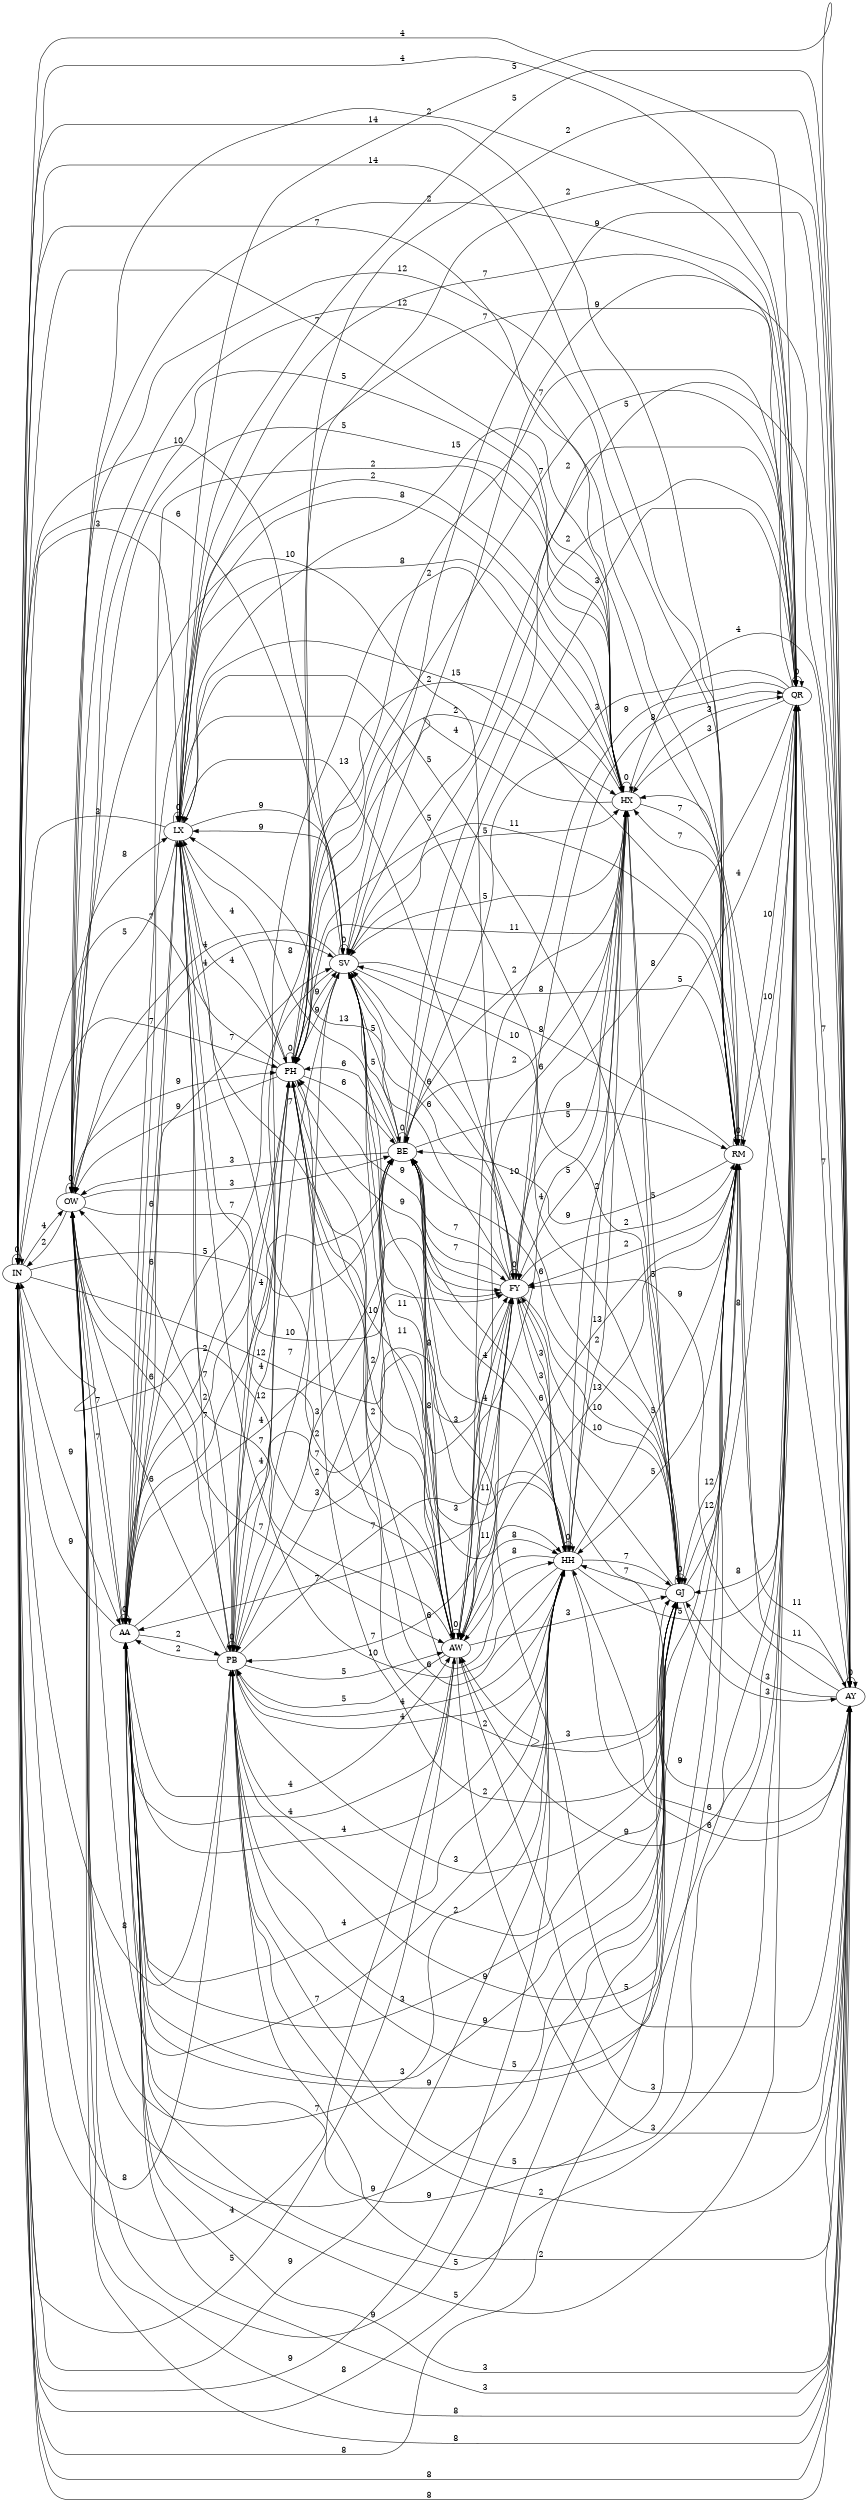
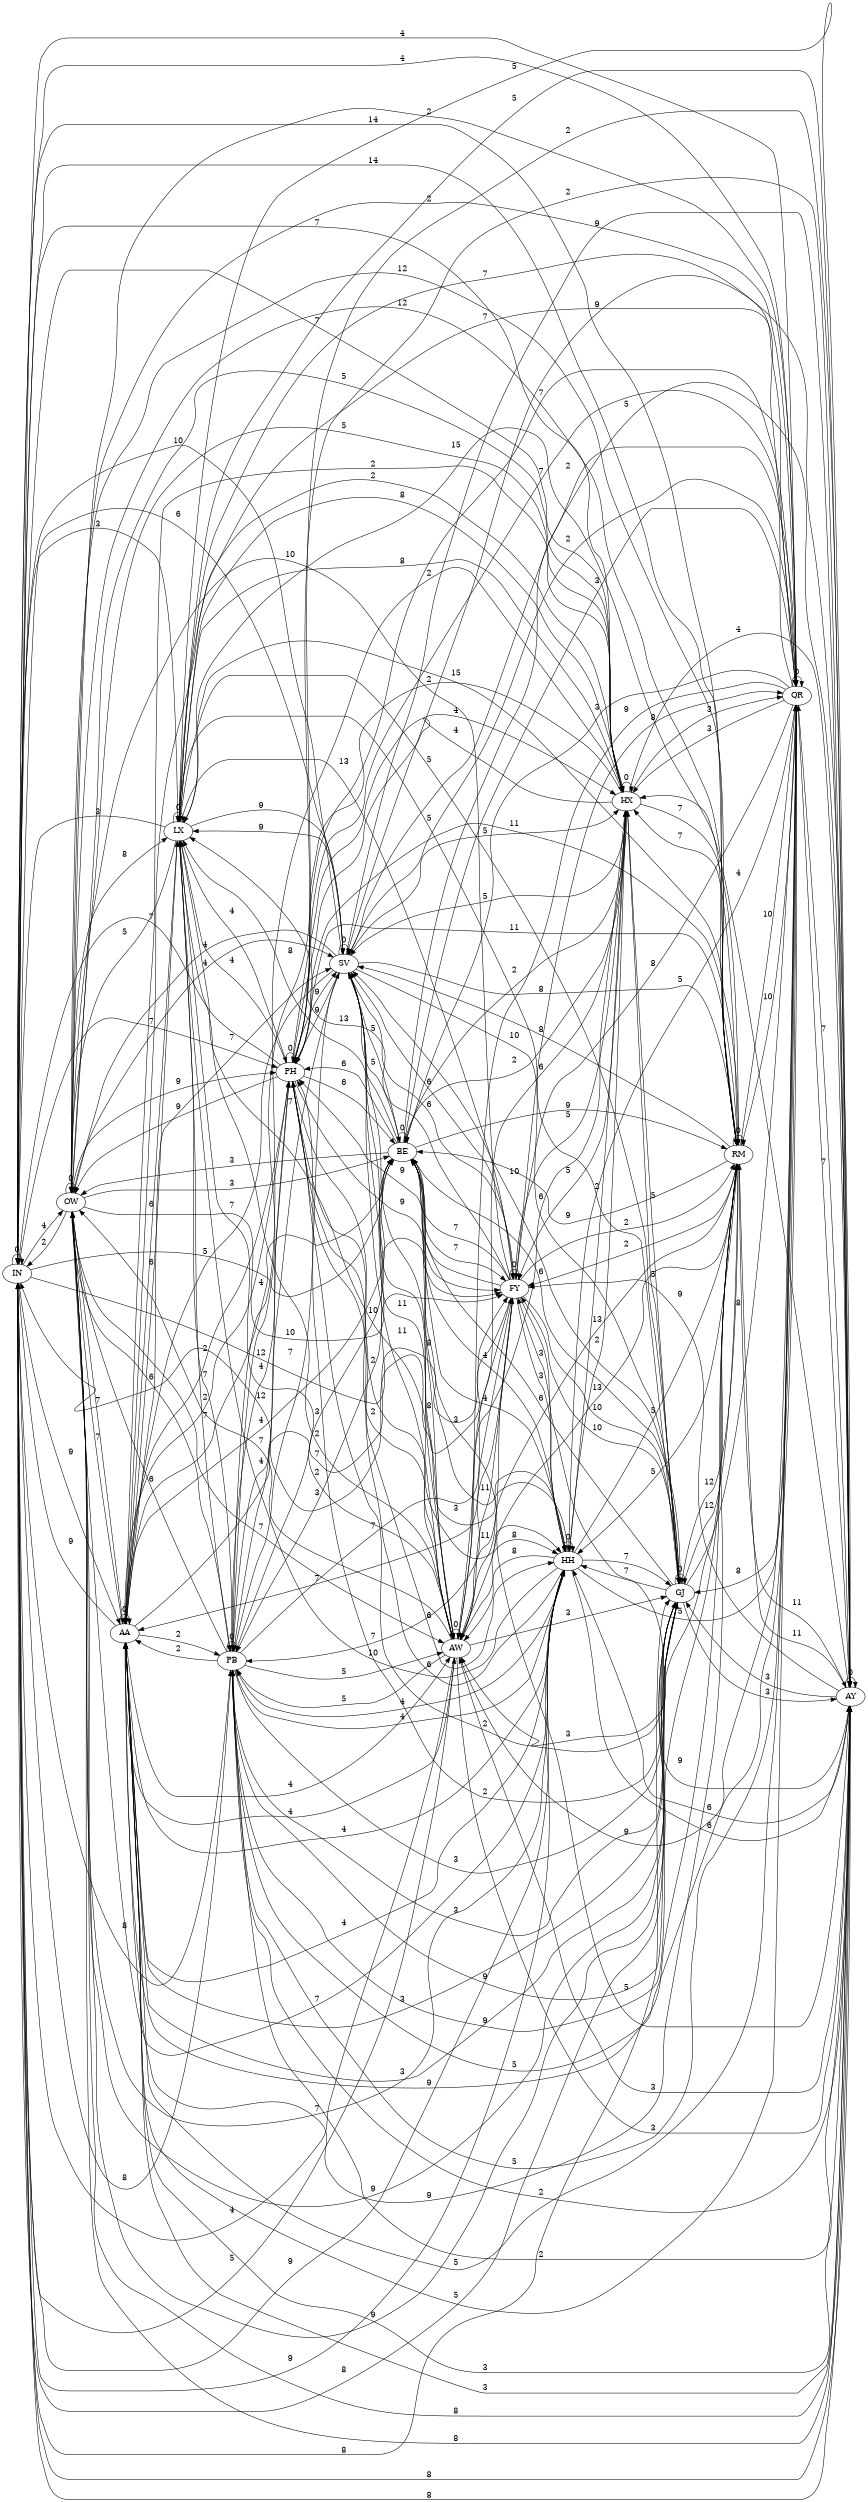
edge "PH" -> "HX": label "2" -> "4"
edge "HX" -> "AW": label "4" -> "6"
edge "GJ" -> "PB": label "2" -> "3"
